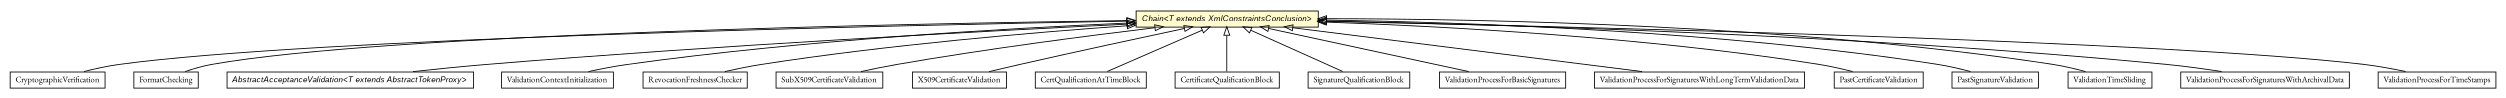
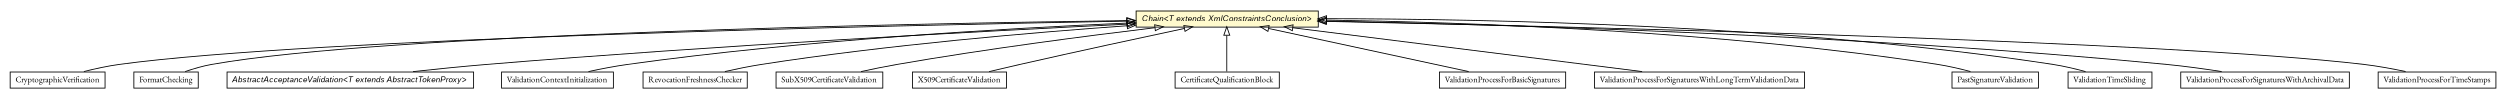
node "CertQualificationAtTimeBlock": removed
node "SignatureQualificationBlock": removed
node "PastCertificateValidation": removed
